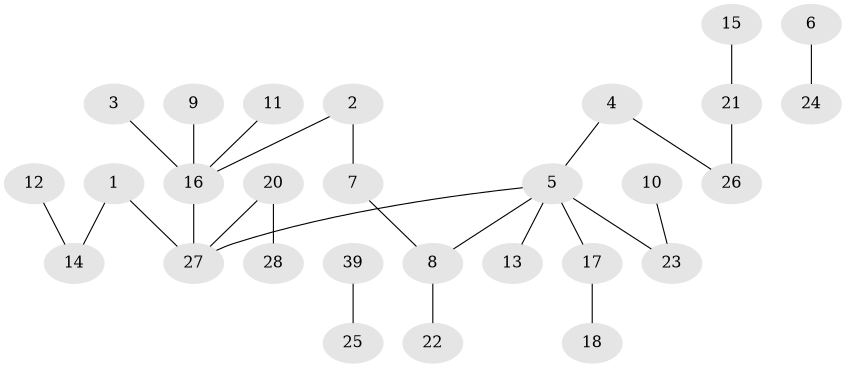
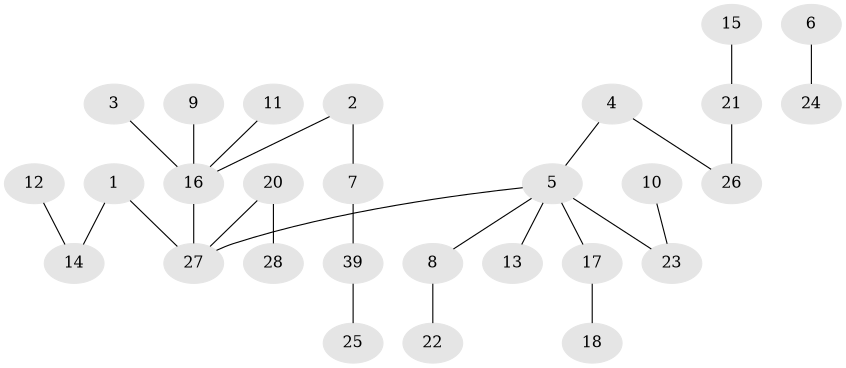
edge "7" -- "8": now "7" -- "39"
